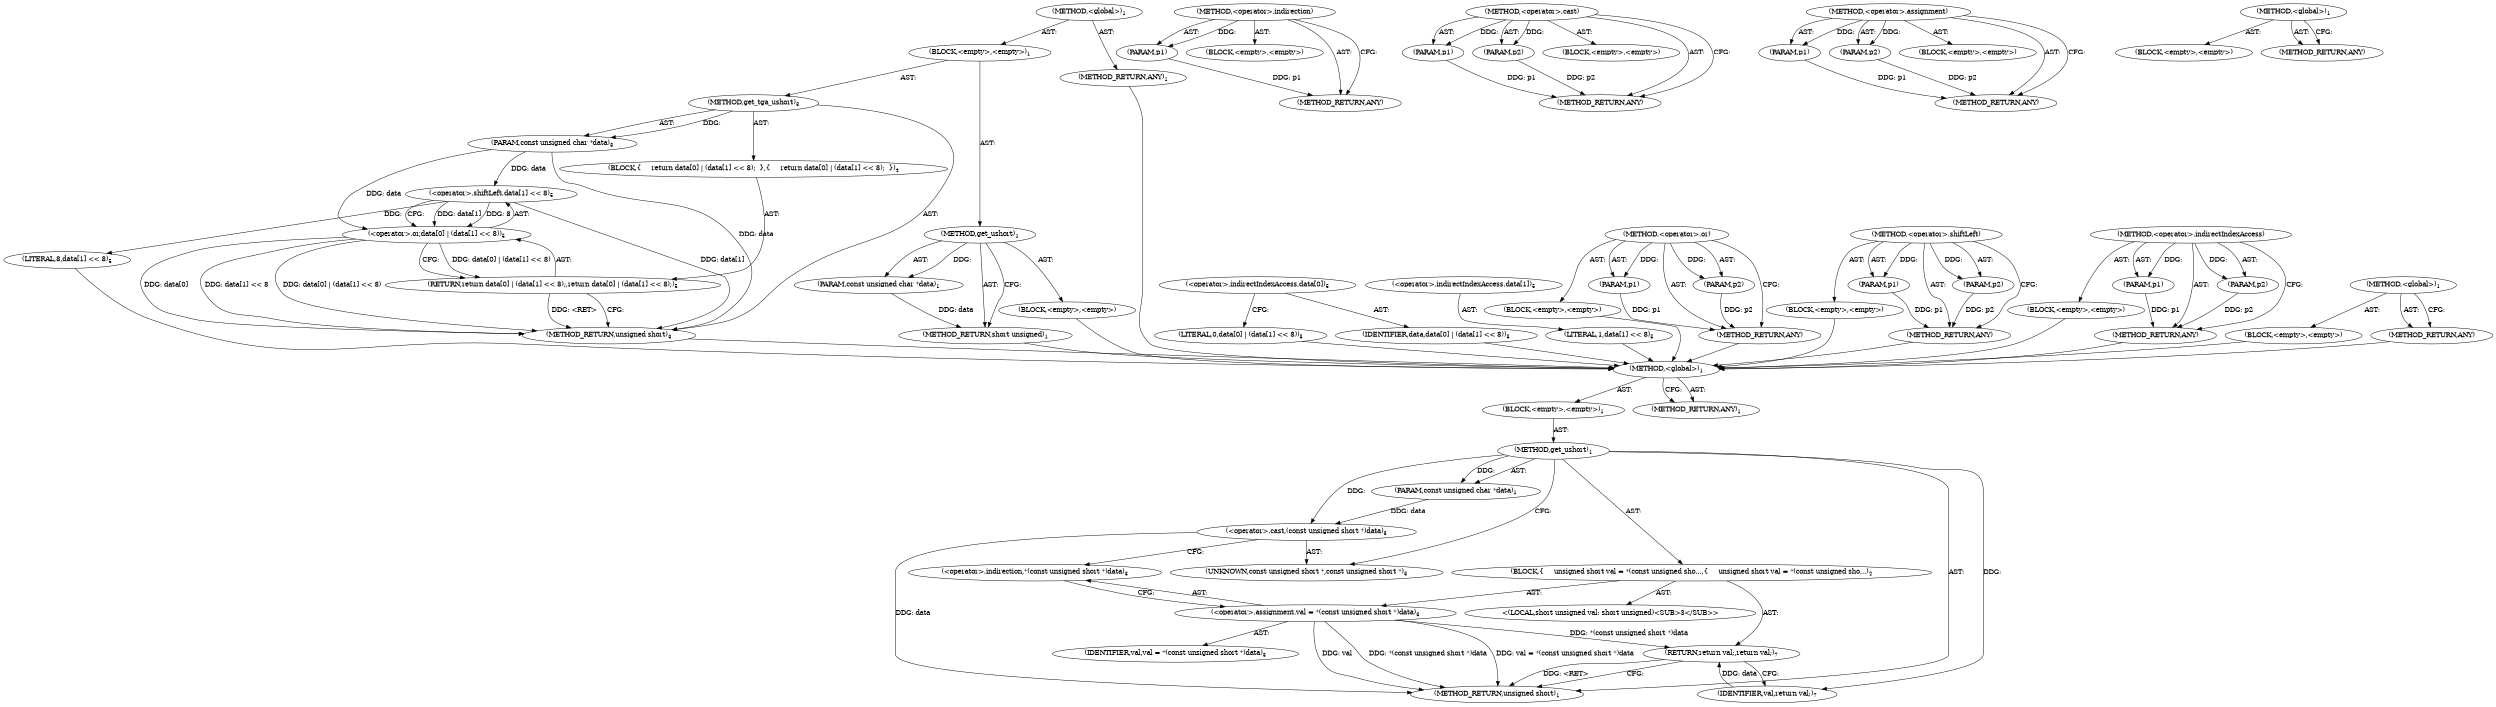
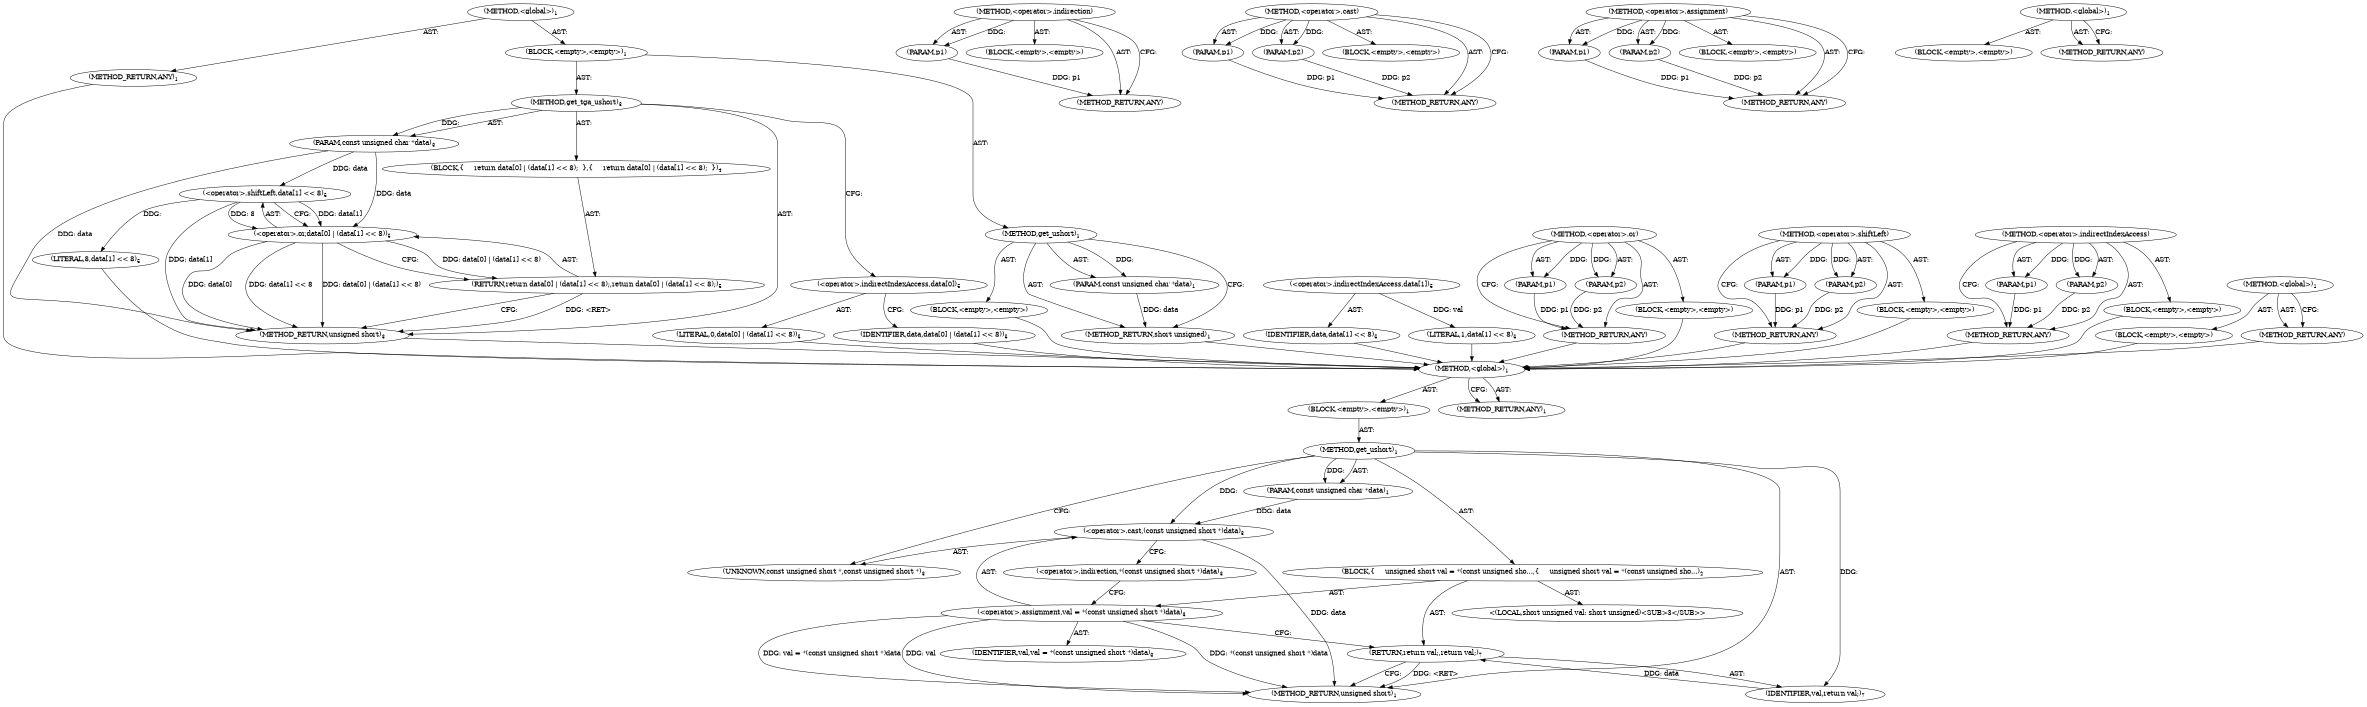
edge "(METHOD,get_tga_ushort)" -> "(<operator>.indirectIndexAccess,data[0])": added, label "CFG:"
edge "(<operator>.indirectIndexAccess,data[0])" -> "(LITERAL,0,data[0] | (data[1] << 8))": label "CFG: " -> "AST: "
edge "(<operator>.indirectIndexAccess,data[0])" -> "(IDENTIFIER,data,data[0] | (data[1] << 8))": label "AST: " -> "CFG: "
edge "(<operator>.indirectIndexAccess,data[1])" -> "(LITERAL,1,data[1] << 8)": label "AST: " -> "DDG: val"
node "(IDENTIFIER,data,data[1] << 8)": added
edge "(<operator>.assignment,val = *(const unsigned short *)data)" -> "(<operator>.indirection,*(const unsigned short *)data)": now "(<operator>.assignment,val = *(const unsigned short *)data)" -> "(<operator>.cast,(const unsigned short *)data)"
edge "(<operator>.assignment,val = *(const unsigned short *)data)" -> "(RETURN,return val;,return val;)": label "DDG: *(const unsigned short *)data" -> "CFG: "
edge "(RETURN,return val;,return val;)" -> "(IDENTIFIER,val,return val;)": label "CFG: " -> "AST: "
